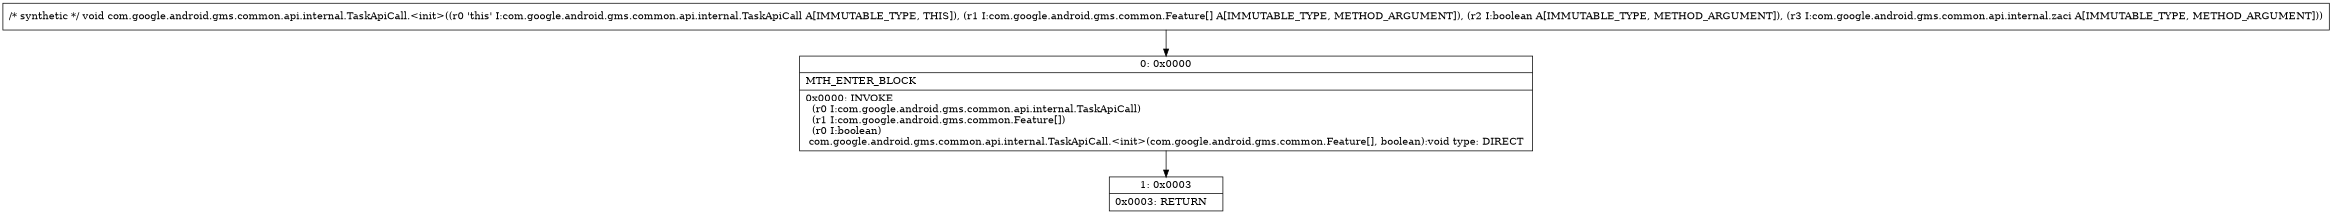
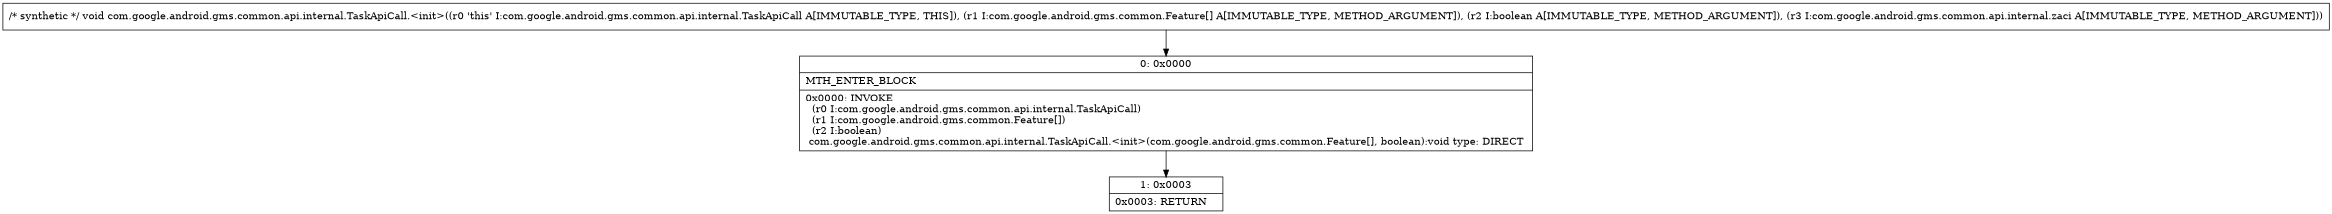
node "0: 0x0000": text "(r0 I:boolean)" -> "(r2 I:boolean)"
